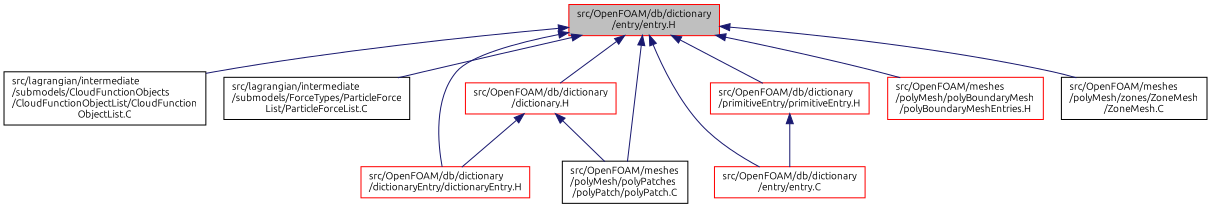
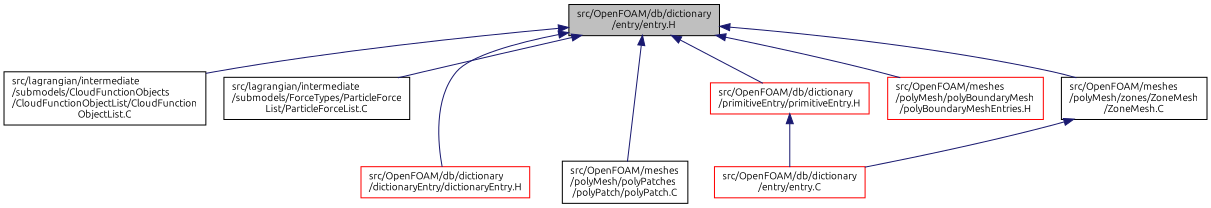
node "src/OpenFOAM/db/dictionary /entry/entry.H": color red -> black
node "src/OpenFOAM/db/dictionary /dictionary.H": removed
edge "src/OpenFOAM/db/dictionary /entry/entry.C" -> "src/OpenFOAM/db/dictionary /entry/entry.H": now "src/OpenFOAM/db/dictionary /entry/entry.C" -> "src/OpenFOAM/meshes /polyMesh/zones/ZoneMesh /ZoneMesh.C"
